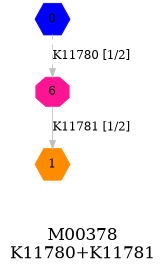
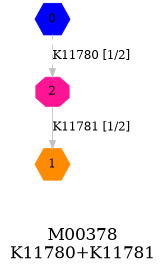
node "6": label "6" -> "2"
